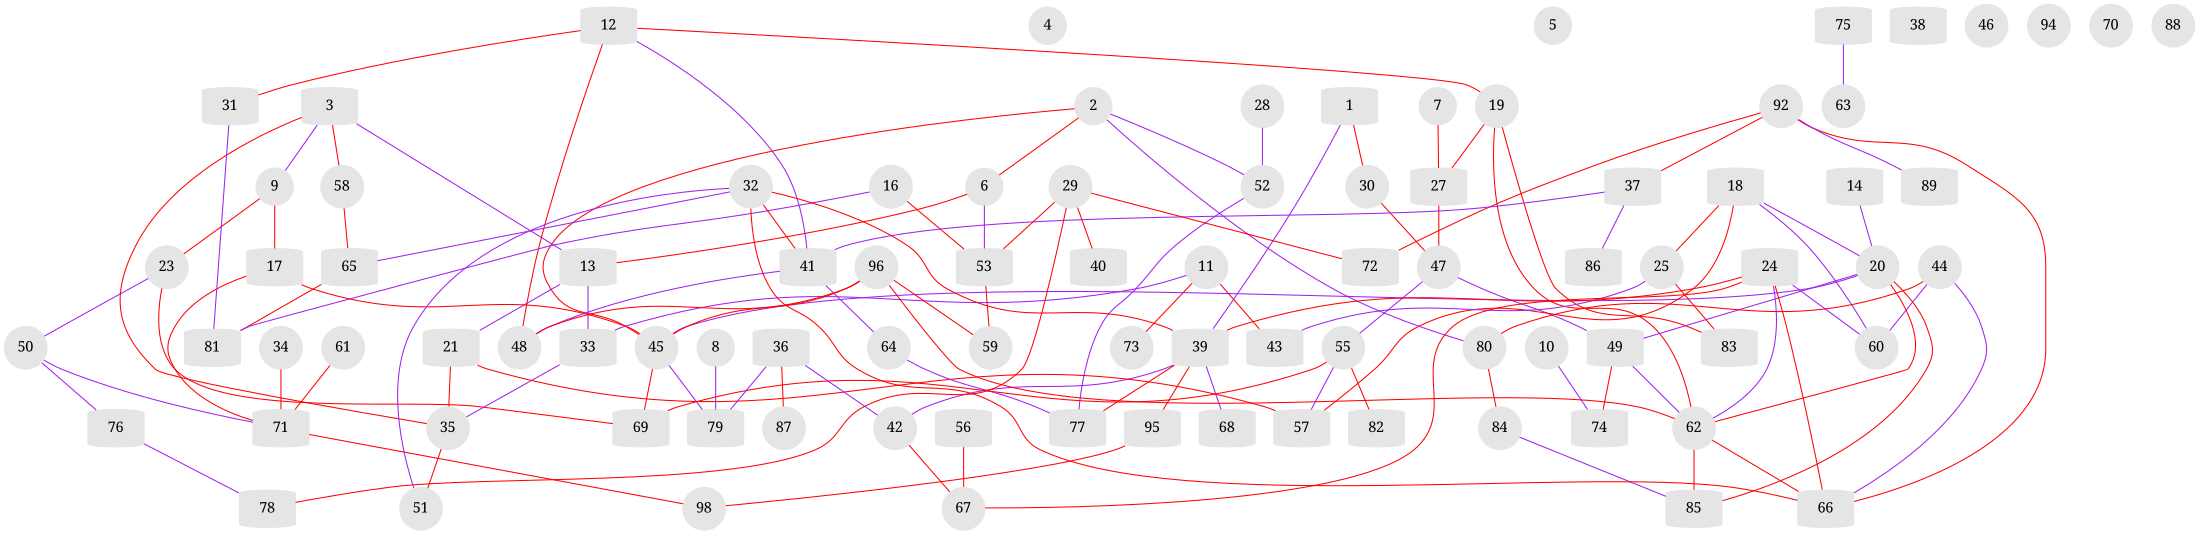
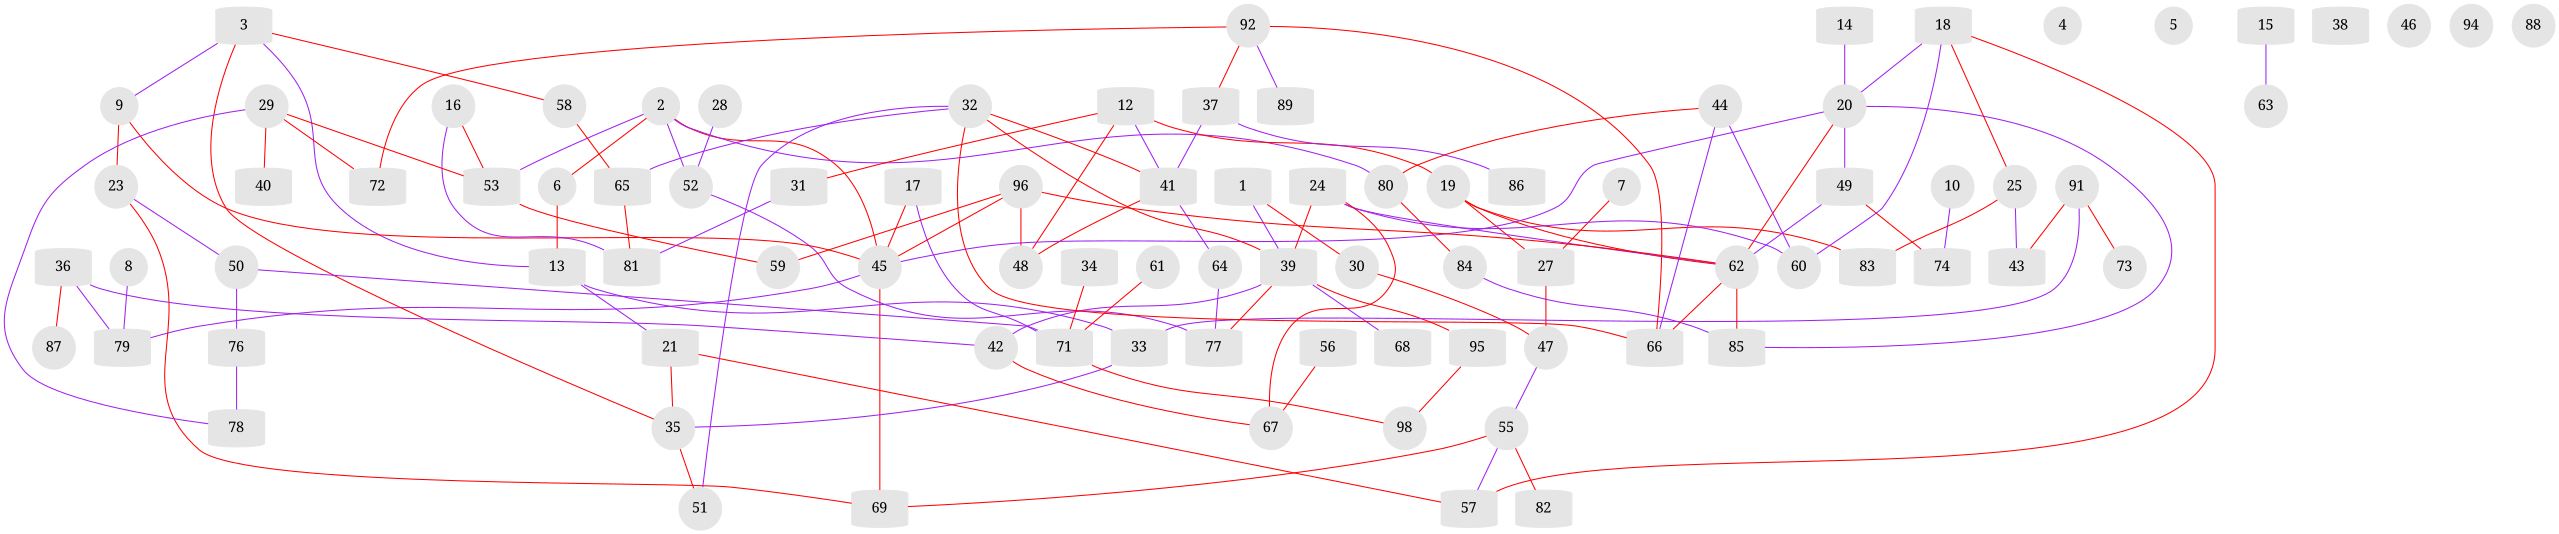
node "75": label "75" -> "15"
node "70": removed
edge "9" -- "17": now "9" -- "45"
edge "6" -- "53": now "2" -- "53"
node "11": label "11" -> "91"
edge "41" -- "48": color purple -> red
edge "47" -- "49": removed
edge "17" -- "71": color red -> purple
node "34": shape circle -> cylinder
edge "24" -- "66": removed
edge "20" -- "85": color red -> purple
edge "29" -- "78": color red -> purple
